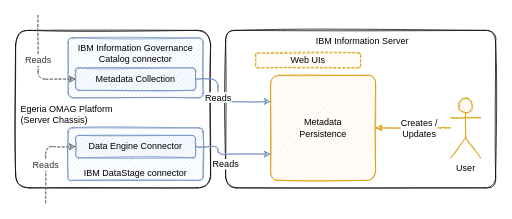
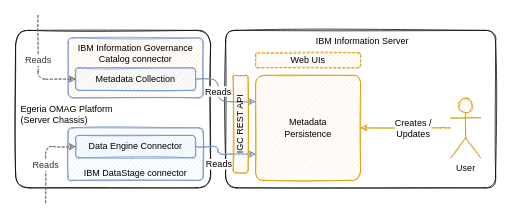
node "IBM Information Governance Catalog connector": fillcolor #dae8fc -> #ffe6cc
node "IGC REST API": added
node "Metadata Persistence": moved (323, 128) -> (308, 128)
